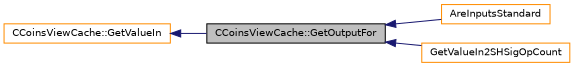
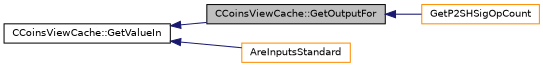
edge "AreInputsStandard" -> "CCoinsViewCache::GetOutputFor": now "AreInputsStandard" -> "CCoinsViewCache::GetValueIn"
node "CCoinsViewCache::GetValueIn": color darkorange -> black
node "GetValueIn2SHSigOpCount": label "GetValueIn2SHSigOpCount" -> "GetP2SHSigOpCount"
